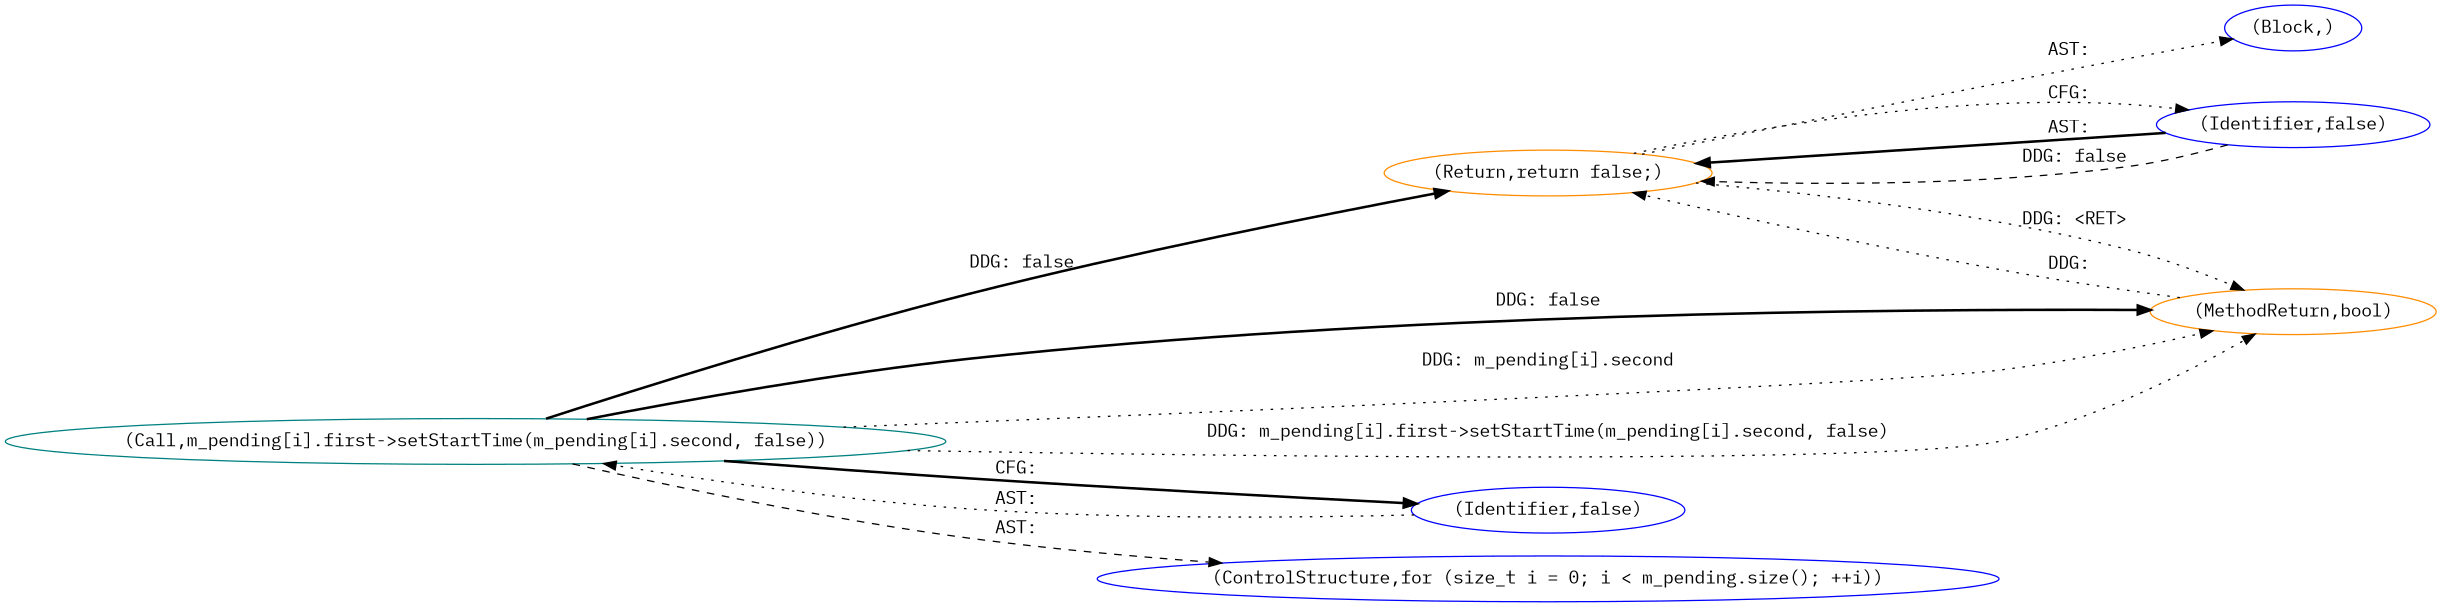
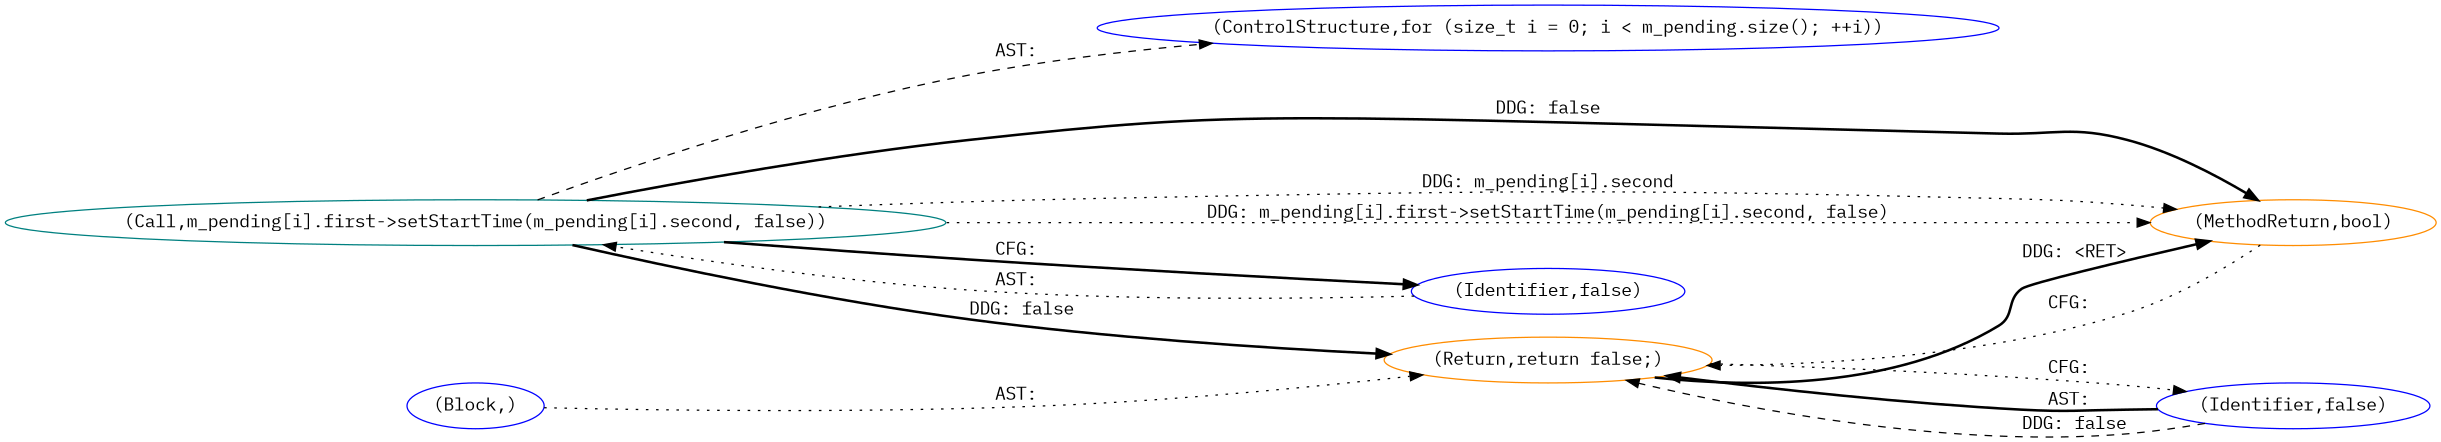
edge "(Return,return false;)" -> "(Block,)": reversed
edge "(Return,return false;)" -> "(MethodReturn,bool)": style dotted -> bold
edge "(MethodReturn,bool)" -> "(Return,return false;)": label "DDG: " -> "CFG: "
